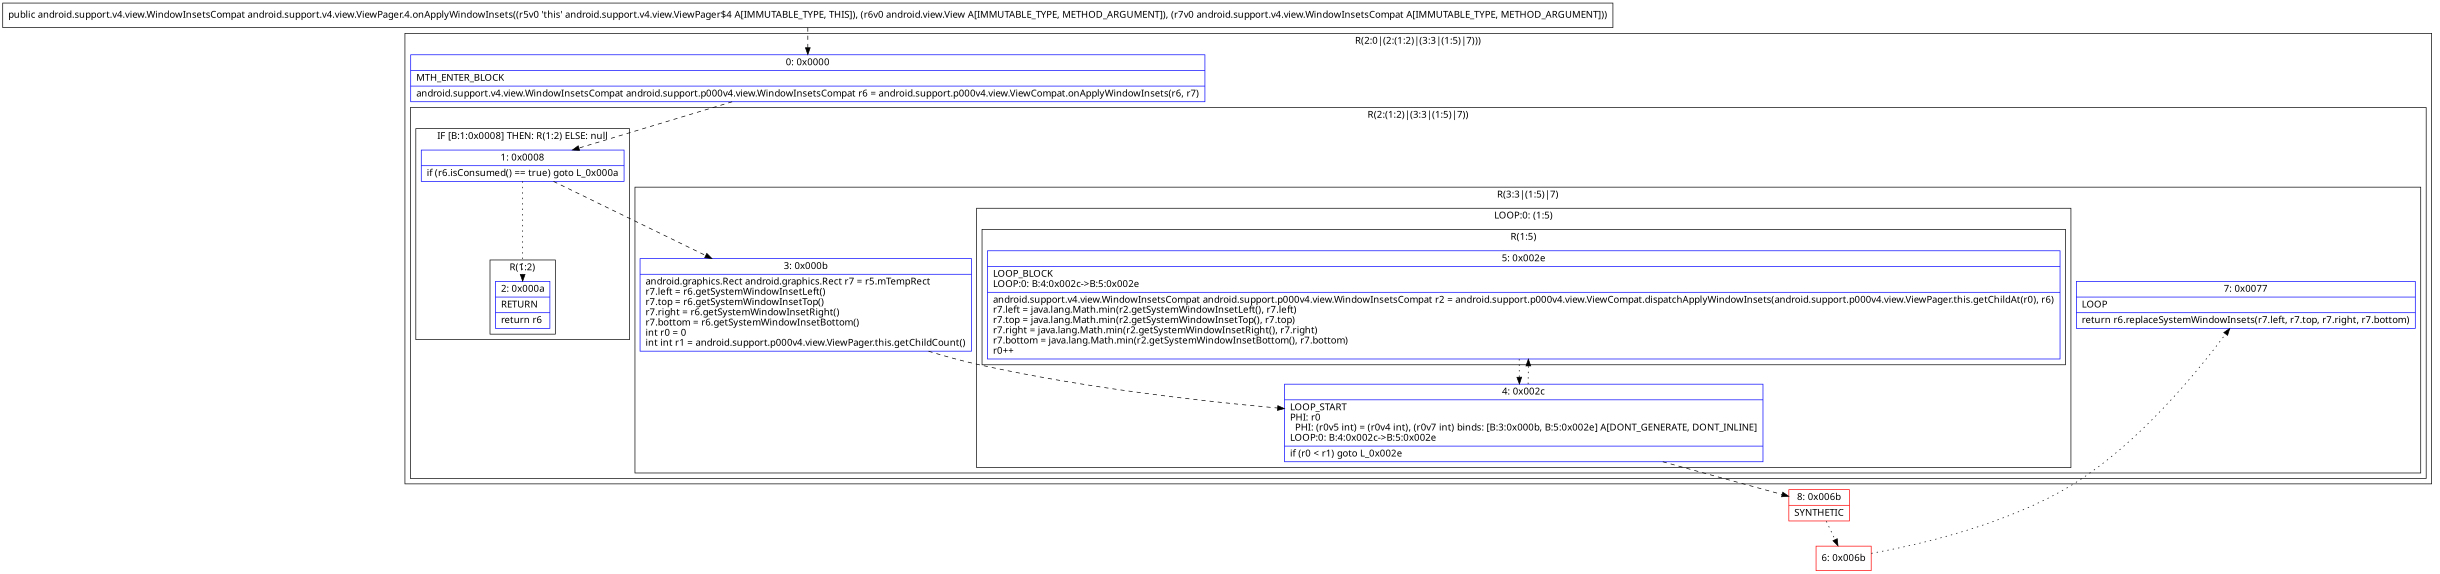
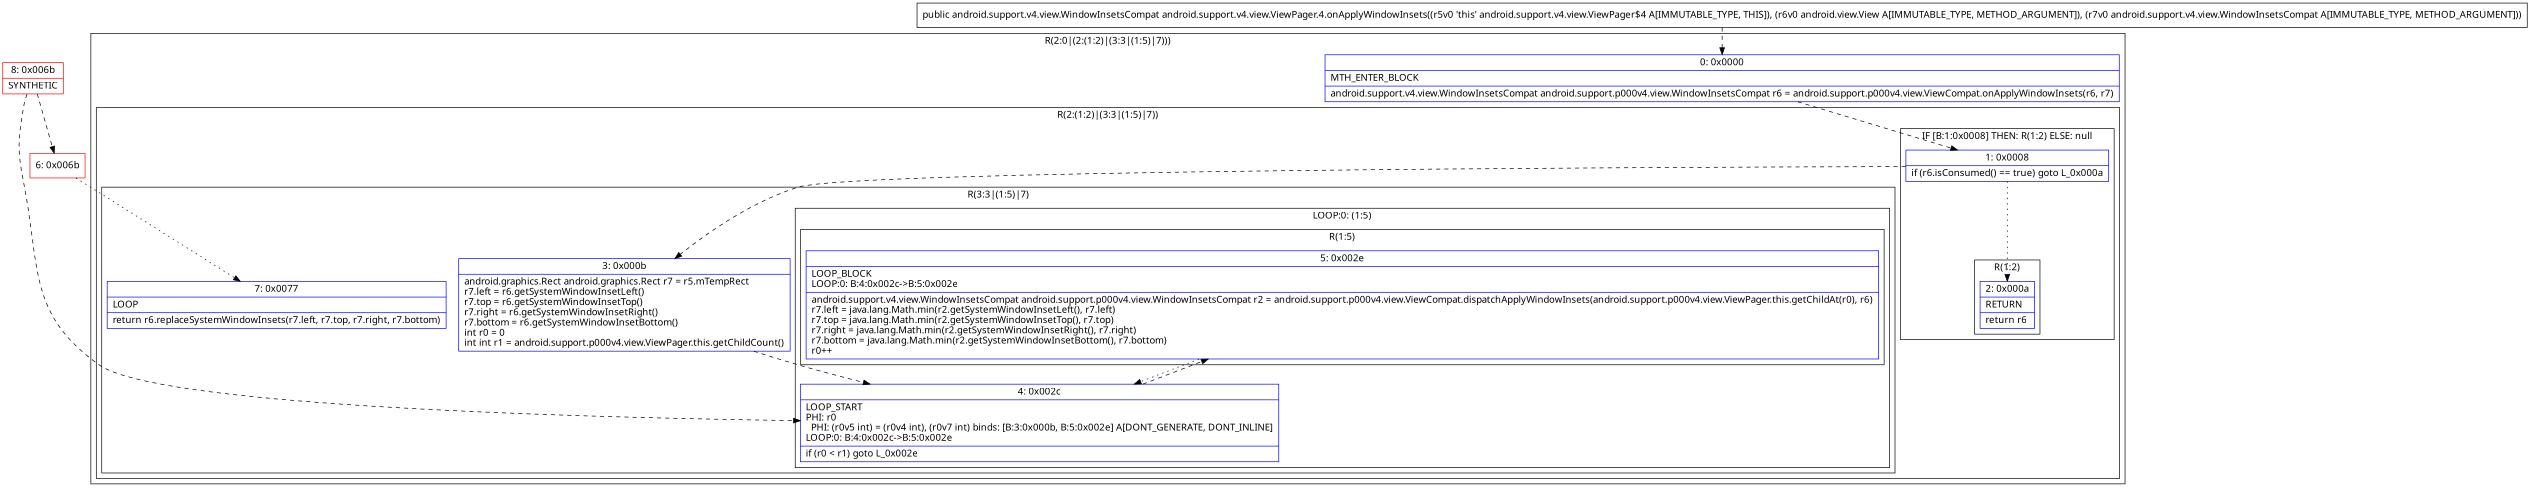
edge "4: 0x002c" -> "5: 0x002e": style dotted -> dashed
edge "4: 0x002c" -> "8: 0x006b": reversed
edge "8: 0x006b" -> "6: 0x006b": style dotted -> dashed
